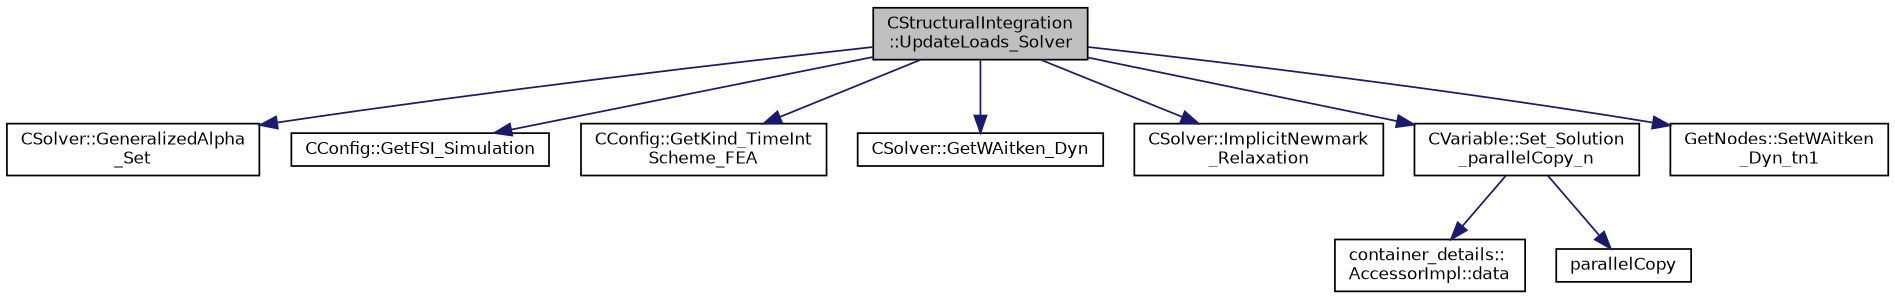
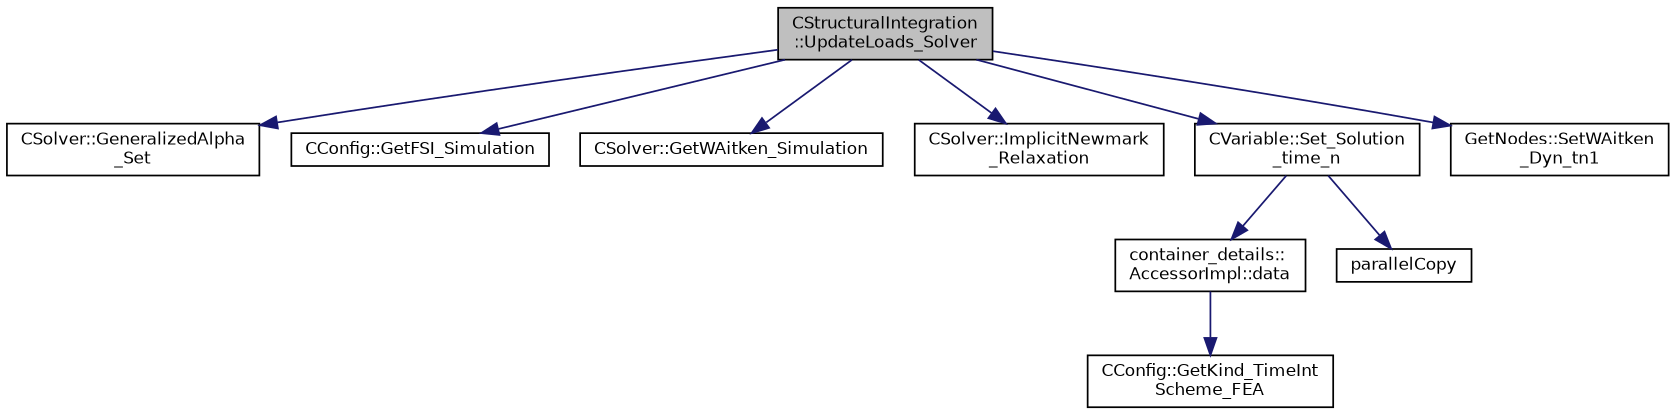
edge "CStructuralIntegration ::UpdateLoads_Solver" -> "CConfig::GetKind_TimeInt Scheme_FEA": now "container_details:: AccessorImpl::data" -> "CConfig::GetKind_TimeInt Scheme_FEA"
node "CSolver::GetWAitken_Dyn": label "CSolver::GetWAitken_Dyn" -> "CSolver::GetWAitken_Simulation"
node "CVariable::Set_Solution _parallelCopy_n": label "CVariable::Set_Solution _parallelCopy_n" -> "CVariable::Set_Solution _time_n"
